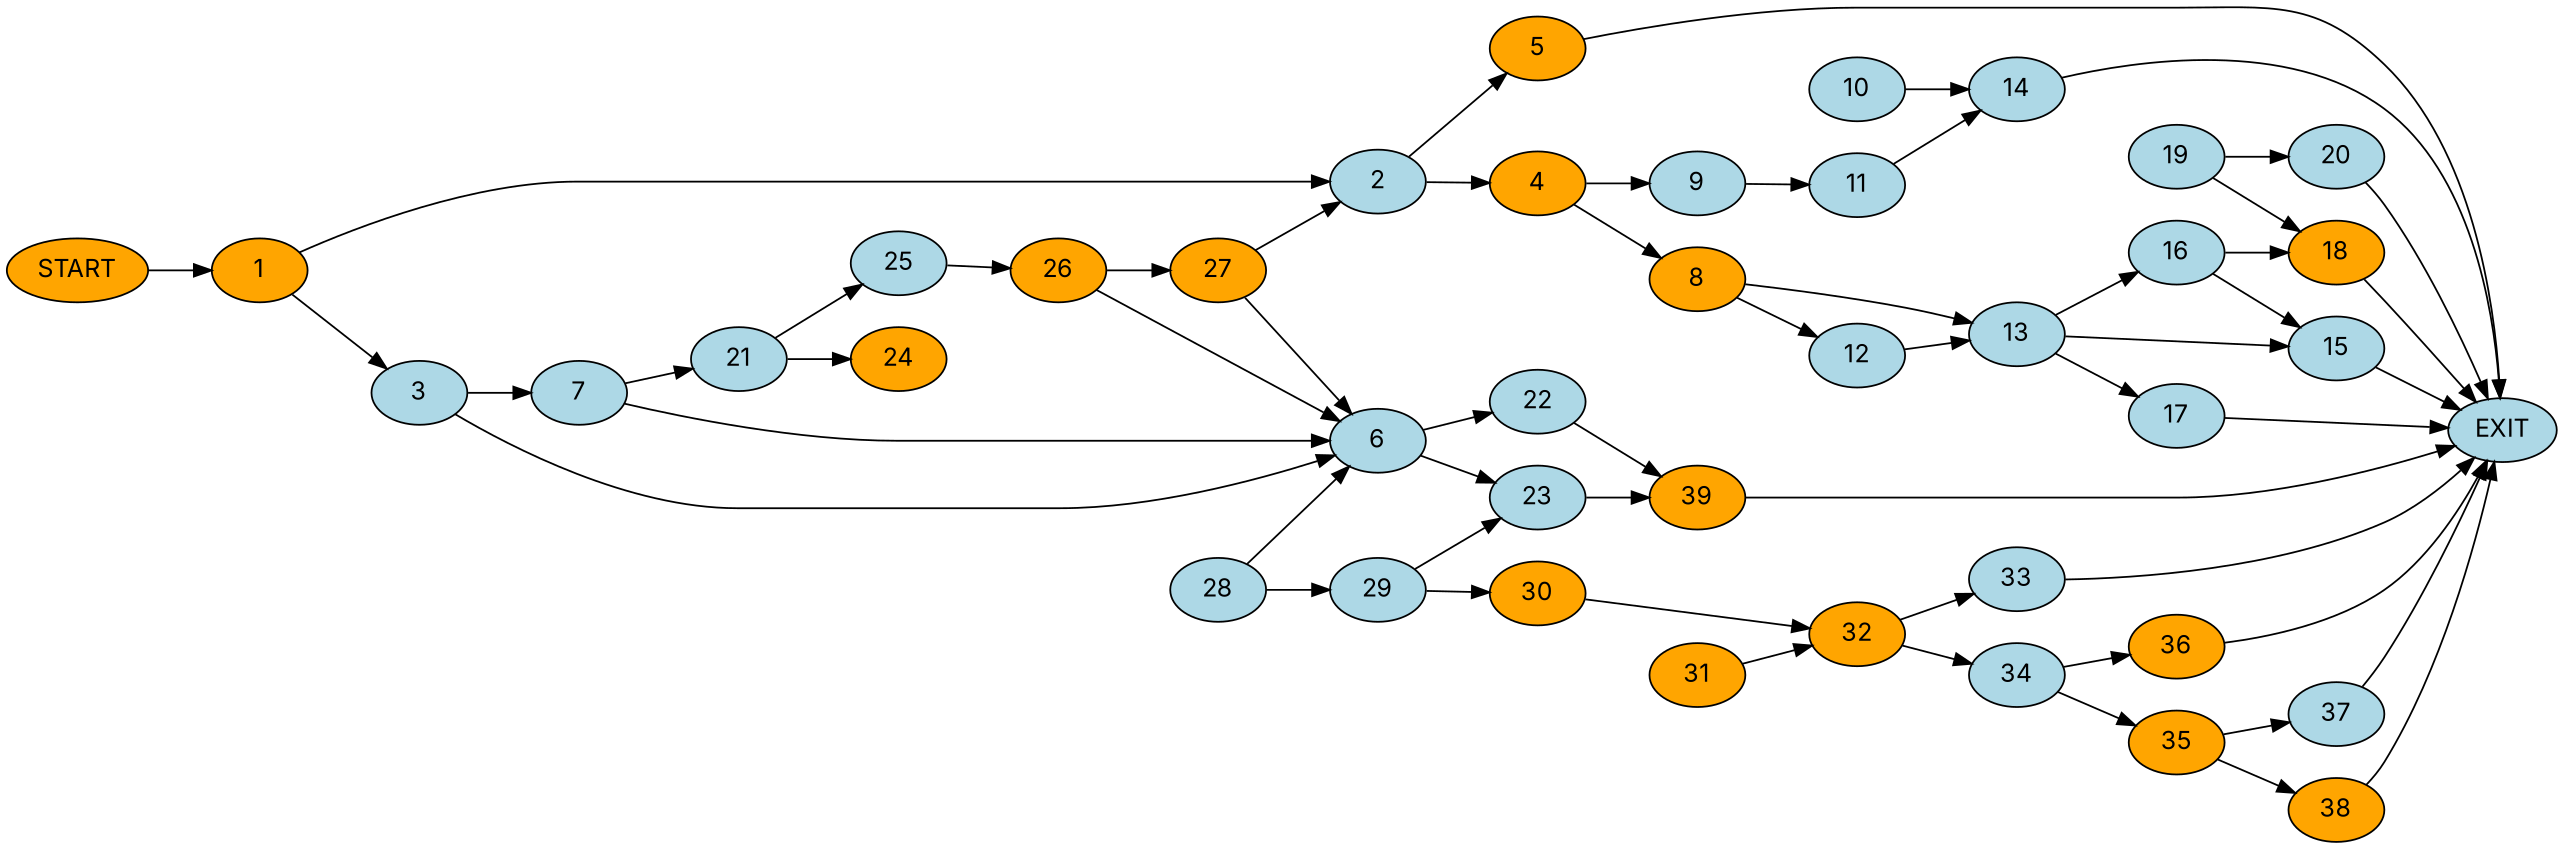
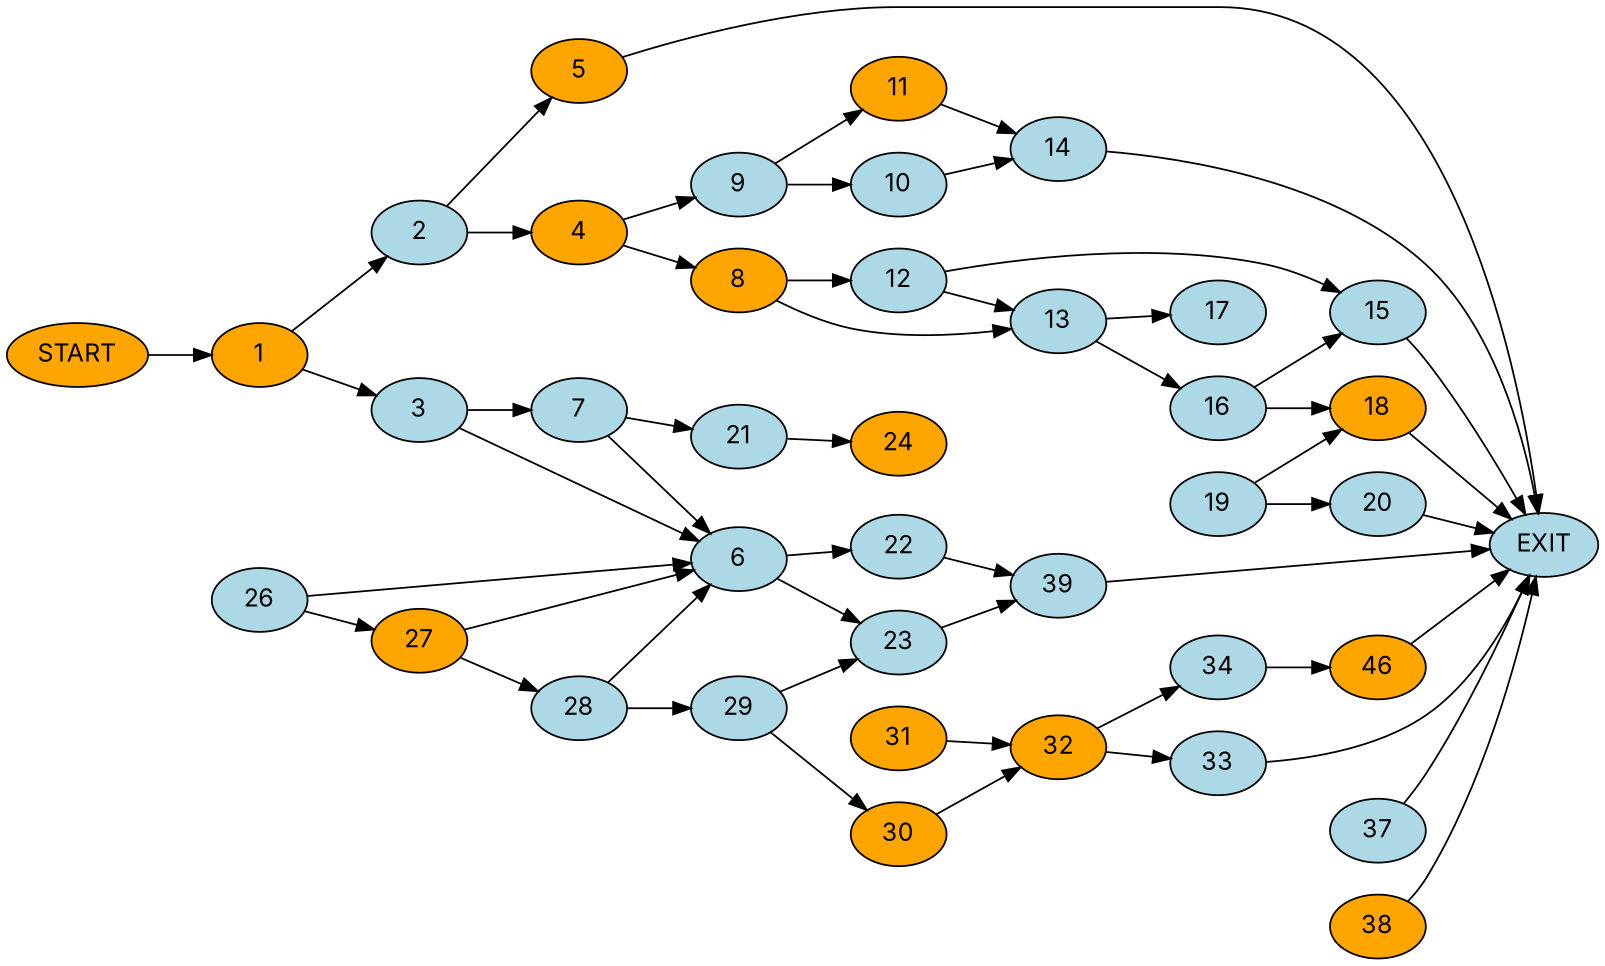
edge "9" -> "10": added
node "11": fillcolor lightblue -> orange
edge "27" -> "2": now "27" -> "28"
node "25": removed
node "26": fillcolor orange -> lightblue
edge "13" -> "15": now "12" -> "15"
edge "17" -> "EXIT": removed
node "39": fillcolor orange -> lightblue
node "36": label "36" -> "46"
node "35": removed
